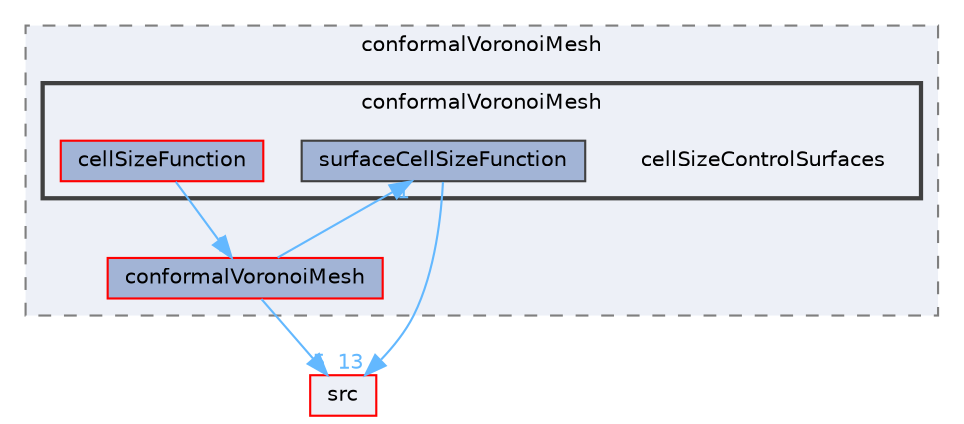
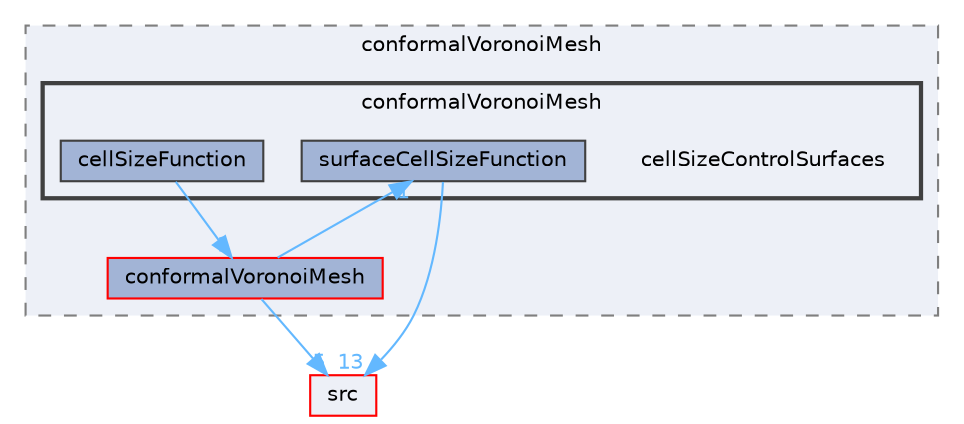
node "cellSizeFunction": color red -> grey25
